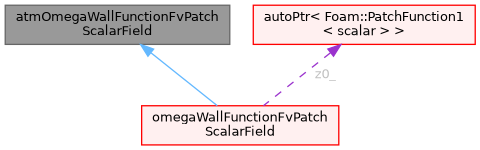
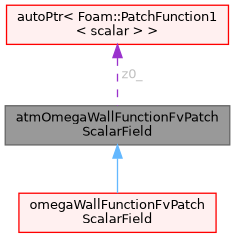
edge "omegaWallFunctionFvPatch ScalarField" -> "autoPtr< Foam::PatchFunction1 < scalar > >": now "atmOmegaWallFunctionFvPatch ScalarField" -> "autoPtr< Foam::PatchFunction1 < scalar > >"
